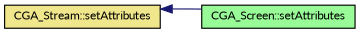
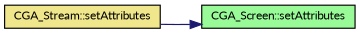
edge "CGA_Screen::setAttributes" -> "CGA_Stream::setAttributes": reversed
